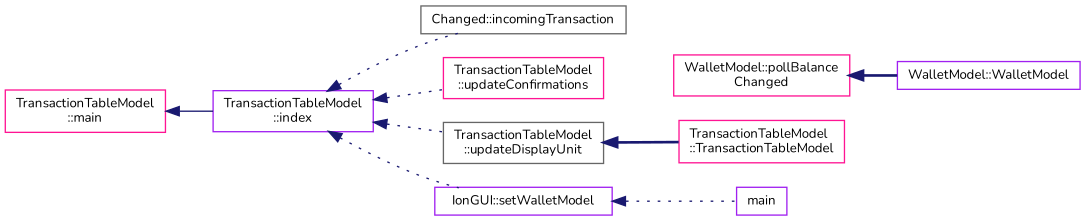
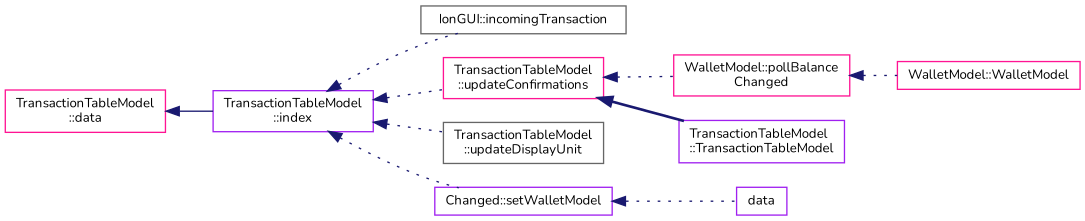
node "Changed::incomingTransaction": label "Changed::incomingTransaction" -> "IonGUI::incomingTransaction"
edge "WalletModel::WalletModel" -> "WalletModel::pollBalance Changed": style bold -> dotted
node "WalletModel::WalletModel": color purple -> deeppink
edge "WalletModel::pollBalance Changed" -> "TransactionTableModel ::updateConfirmations": added
node "TransactionTableModel ::main": label "TransactionTableModel ::main" -> "TransactionTableModel ::data"
edge "TransactionTableModel ::TransactionTableModel" -> "TransactionTableModel ::updateDisplayUnit": now "TransactionTableModel ::TransactionTableModel" -> "TransactionTableModel ::updateConfirmations"
node "TransactionTableModel ::TransactionTableModel": color deeppink -> purple
node "IonGUI::setWalletModel": label "IonGUI::setWalletModel" -> "Changed::setWalletModel"
node "main": label "main" -> "data"
